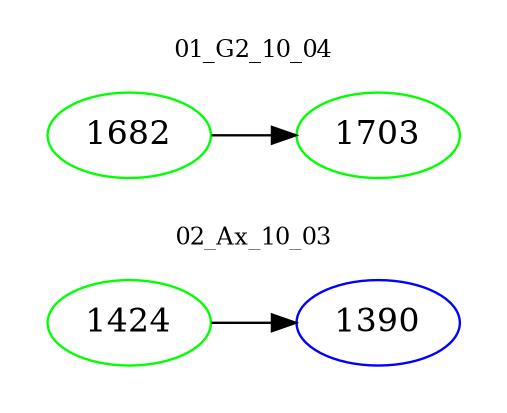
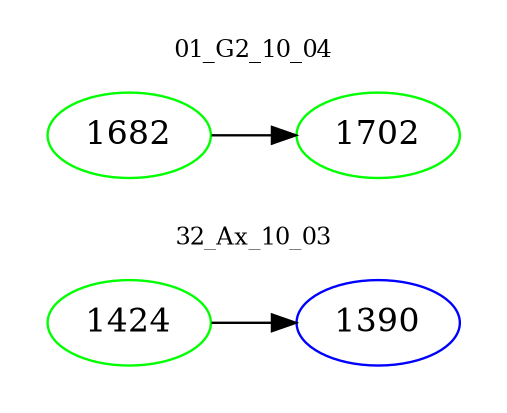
node "1703": label "1703" -> "1702"
cluster "02_Ax_10_03": label "02_Ax_10_03" -> "32_Ax_10_03"
